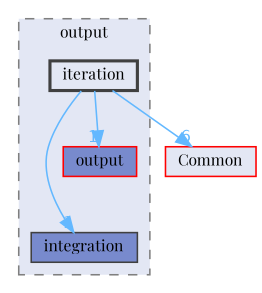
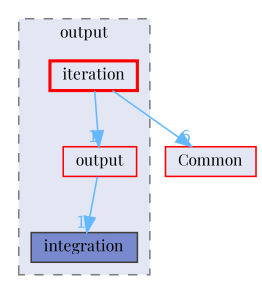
node "iteration": color grey25 -> red
edge "iteration" -> "integration": now "output" -> "integration"
node "output": fillcolor #788acd -> #e3e7f4
